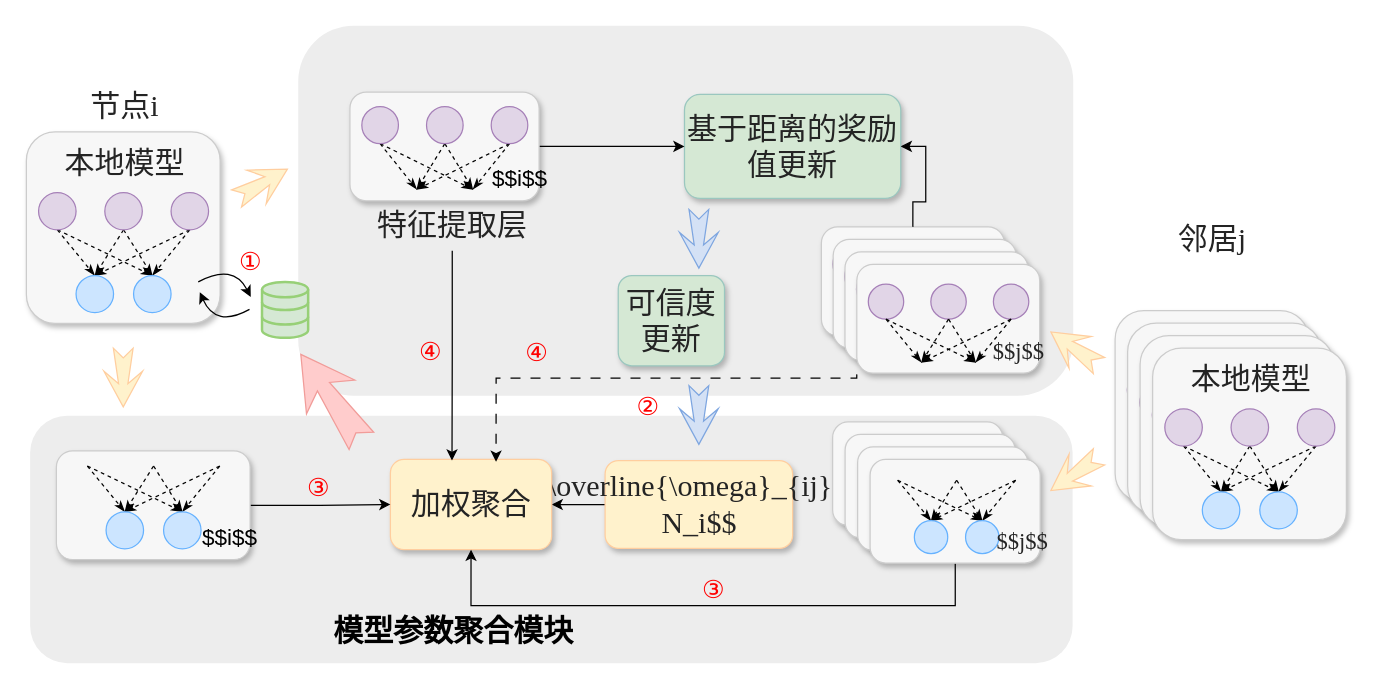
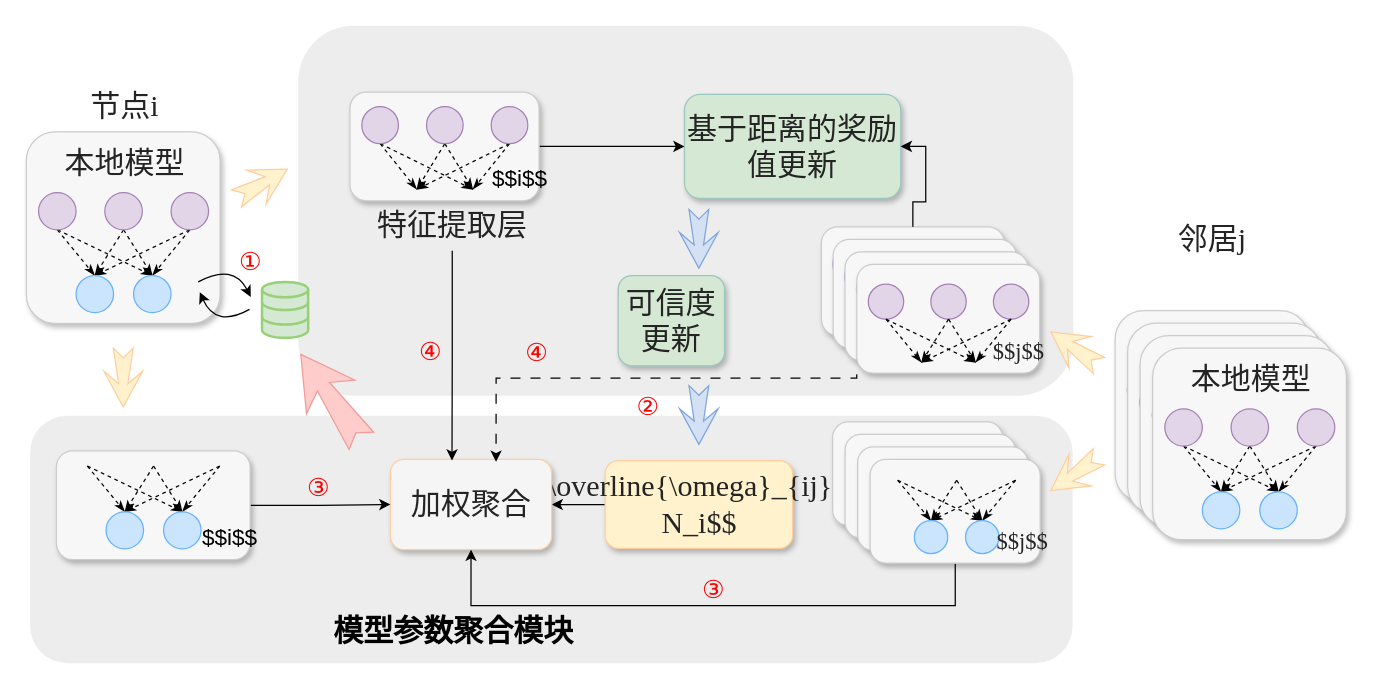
node "加权聚合": fillcolor #fff2cc -> #f5f5f5
